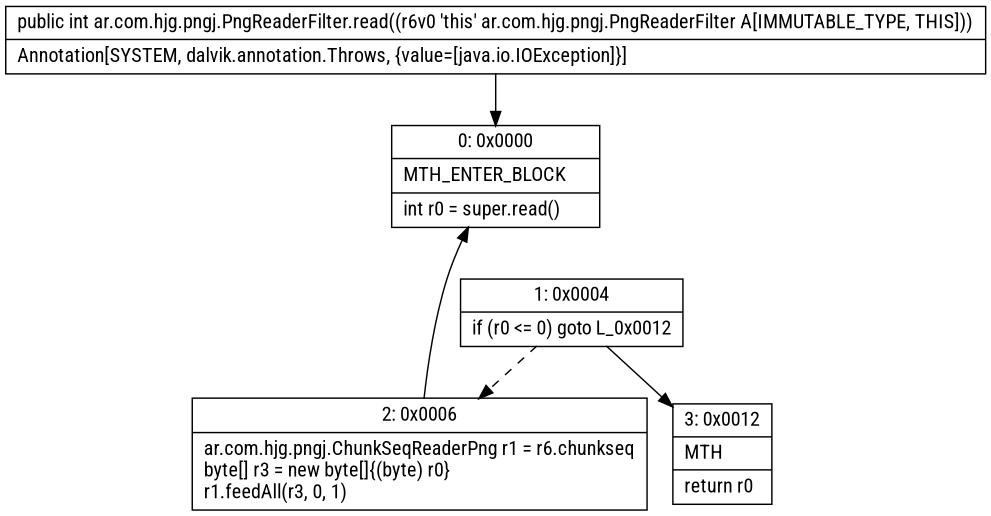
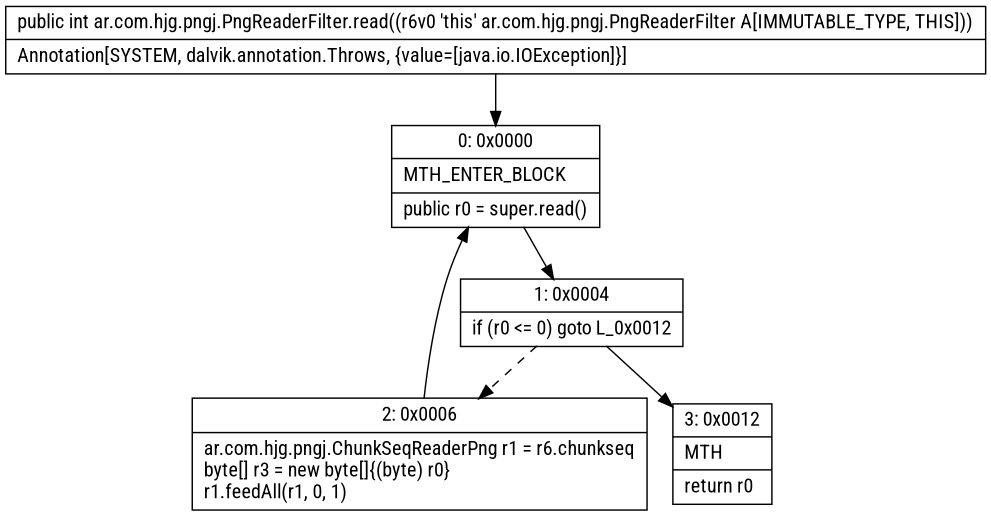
node "0: 0x0000": text "int r0 = super.read()" -> "public r0 = super.read()"
edge "0: 0x0000" -> "1: 0x0004": added
node "2: 0x0006": text "r1.feedAll(r3, 0, 1)" -> "r1.feedAll(r1, 0, 1)"
